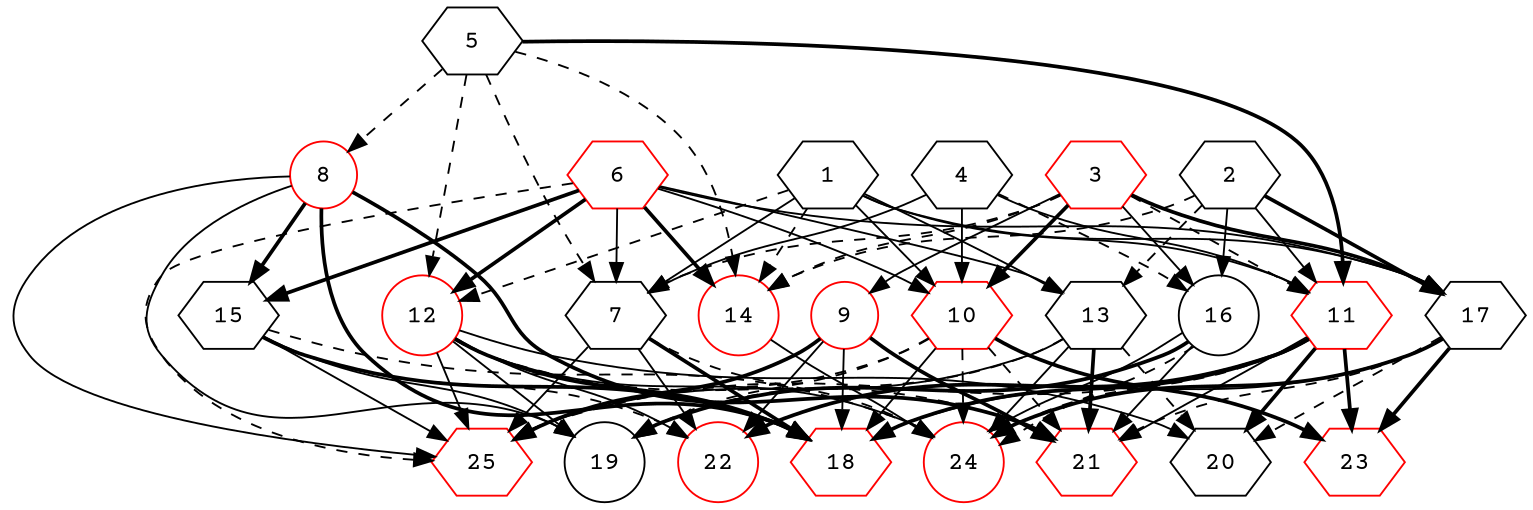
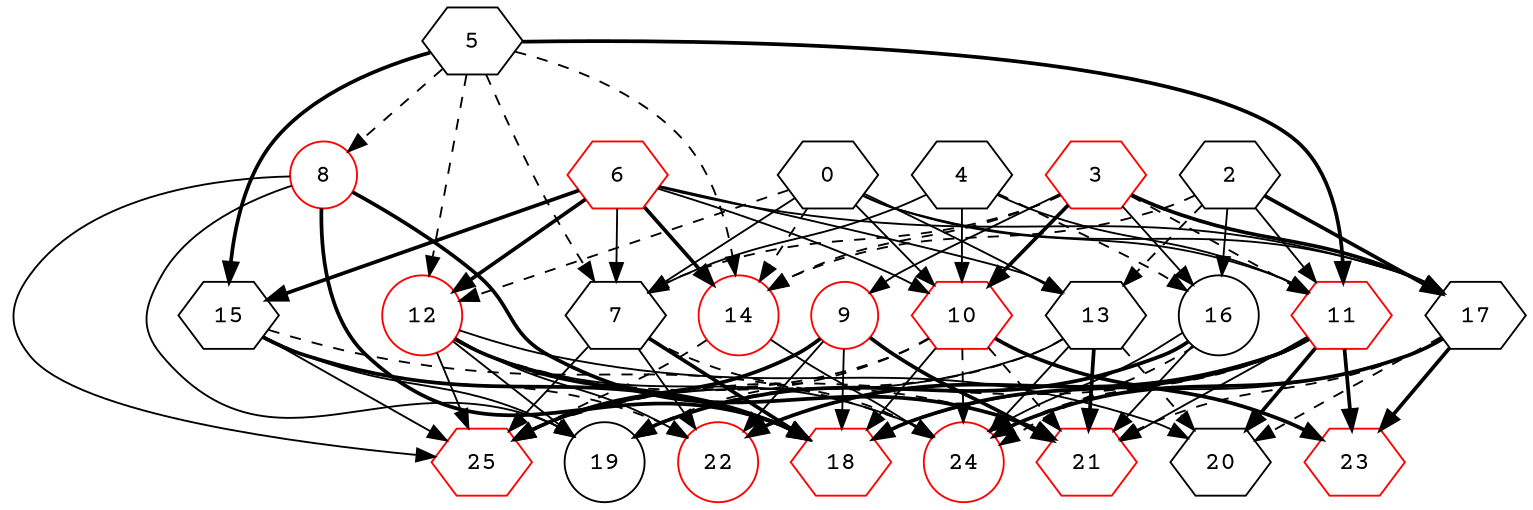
node "1": label "1" -> "0"
edge "8" -> "15": now "5" -> "15"
edge "6" -> "25": now "14" -> "25"
